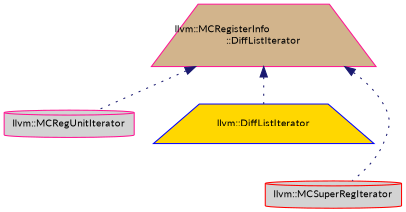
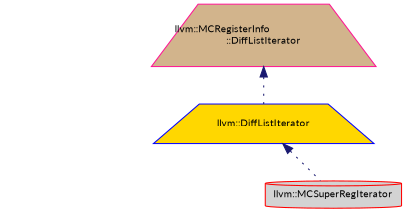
node "llvm::MCRegUnitIterator": removed
edge "llvm::MCSuperRegIterator" -> "llvm::MCRegisterInfo ::DiffListIterator": now "llvm::MCSuperRegIterator" -> "llvm::DiffListIterator"
